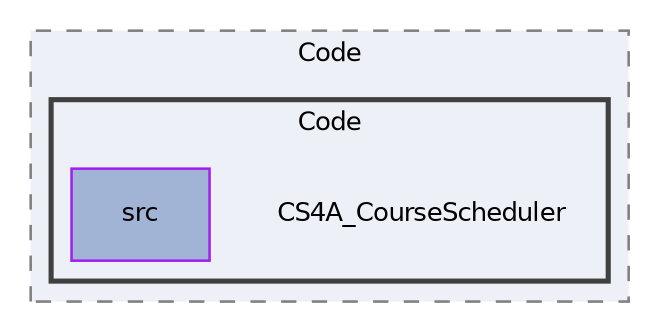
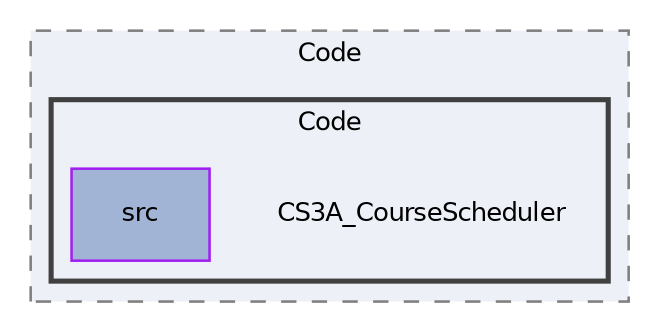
node "CS4A_CourseScheduler": label "CS4A_CourseScheduler" -> "CS3A_CourseScheduler"
